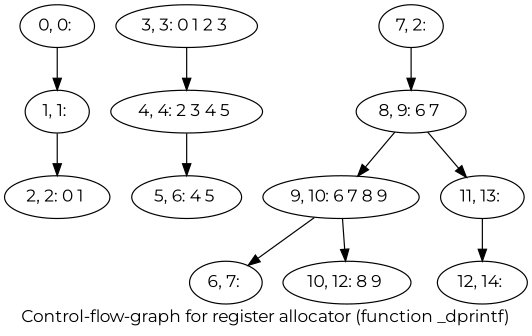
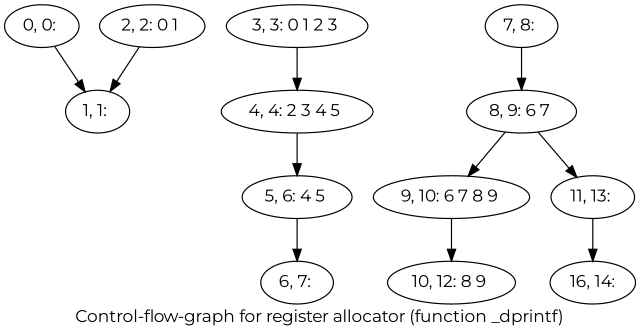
node "7, 2:": label "7, 2:" -> "7, 8:"
edge "1, 1:" -> "2, 2: 0 1": reversed
edge "9, 10: 6 7 8 9" -> "6, 7:": now "5, 6: 4 5" -> "6, 7:"
node "12, 14:": label "12, 14:" -> "16, 14:"
